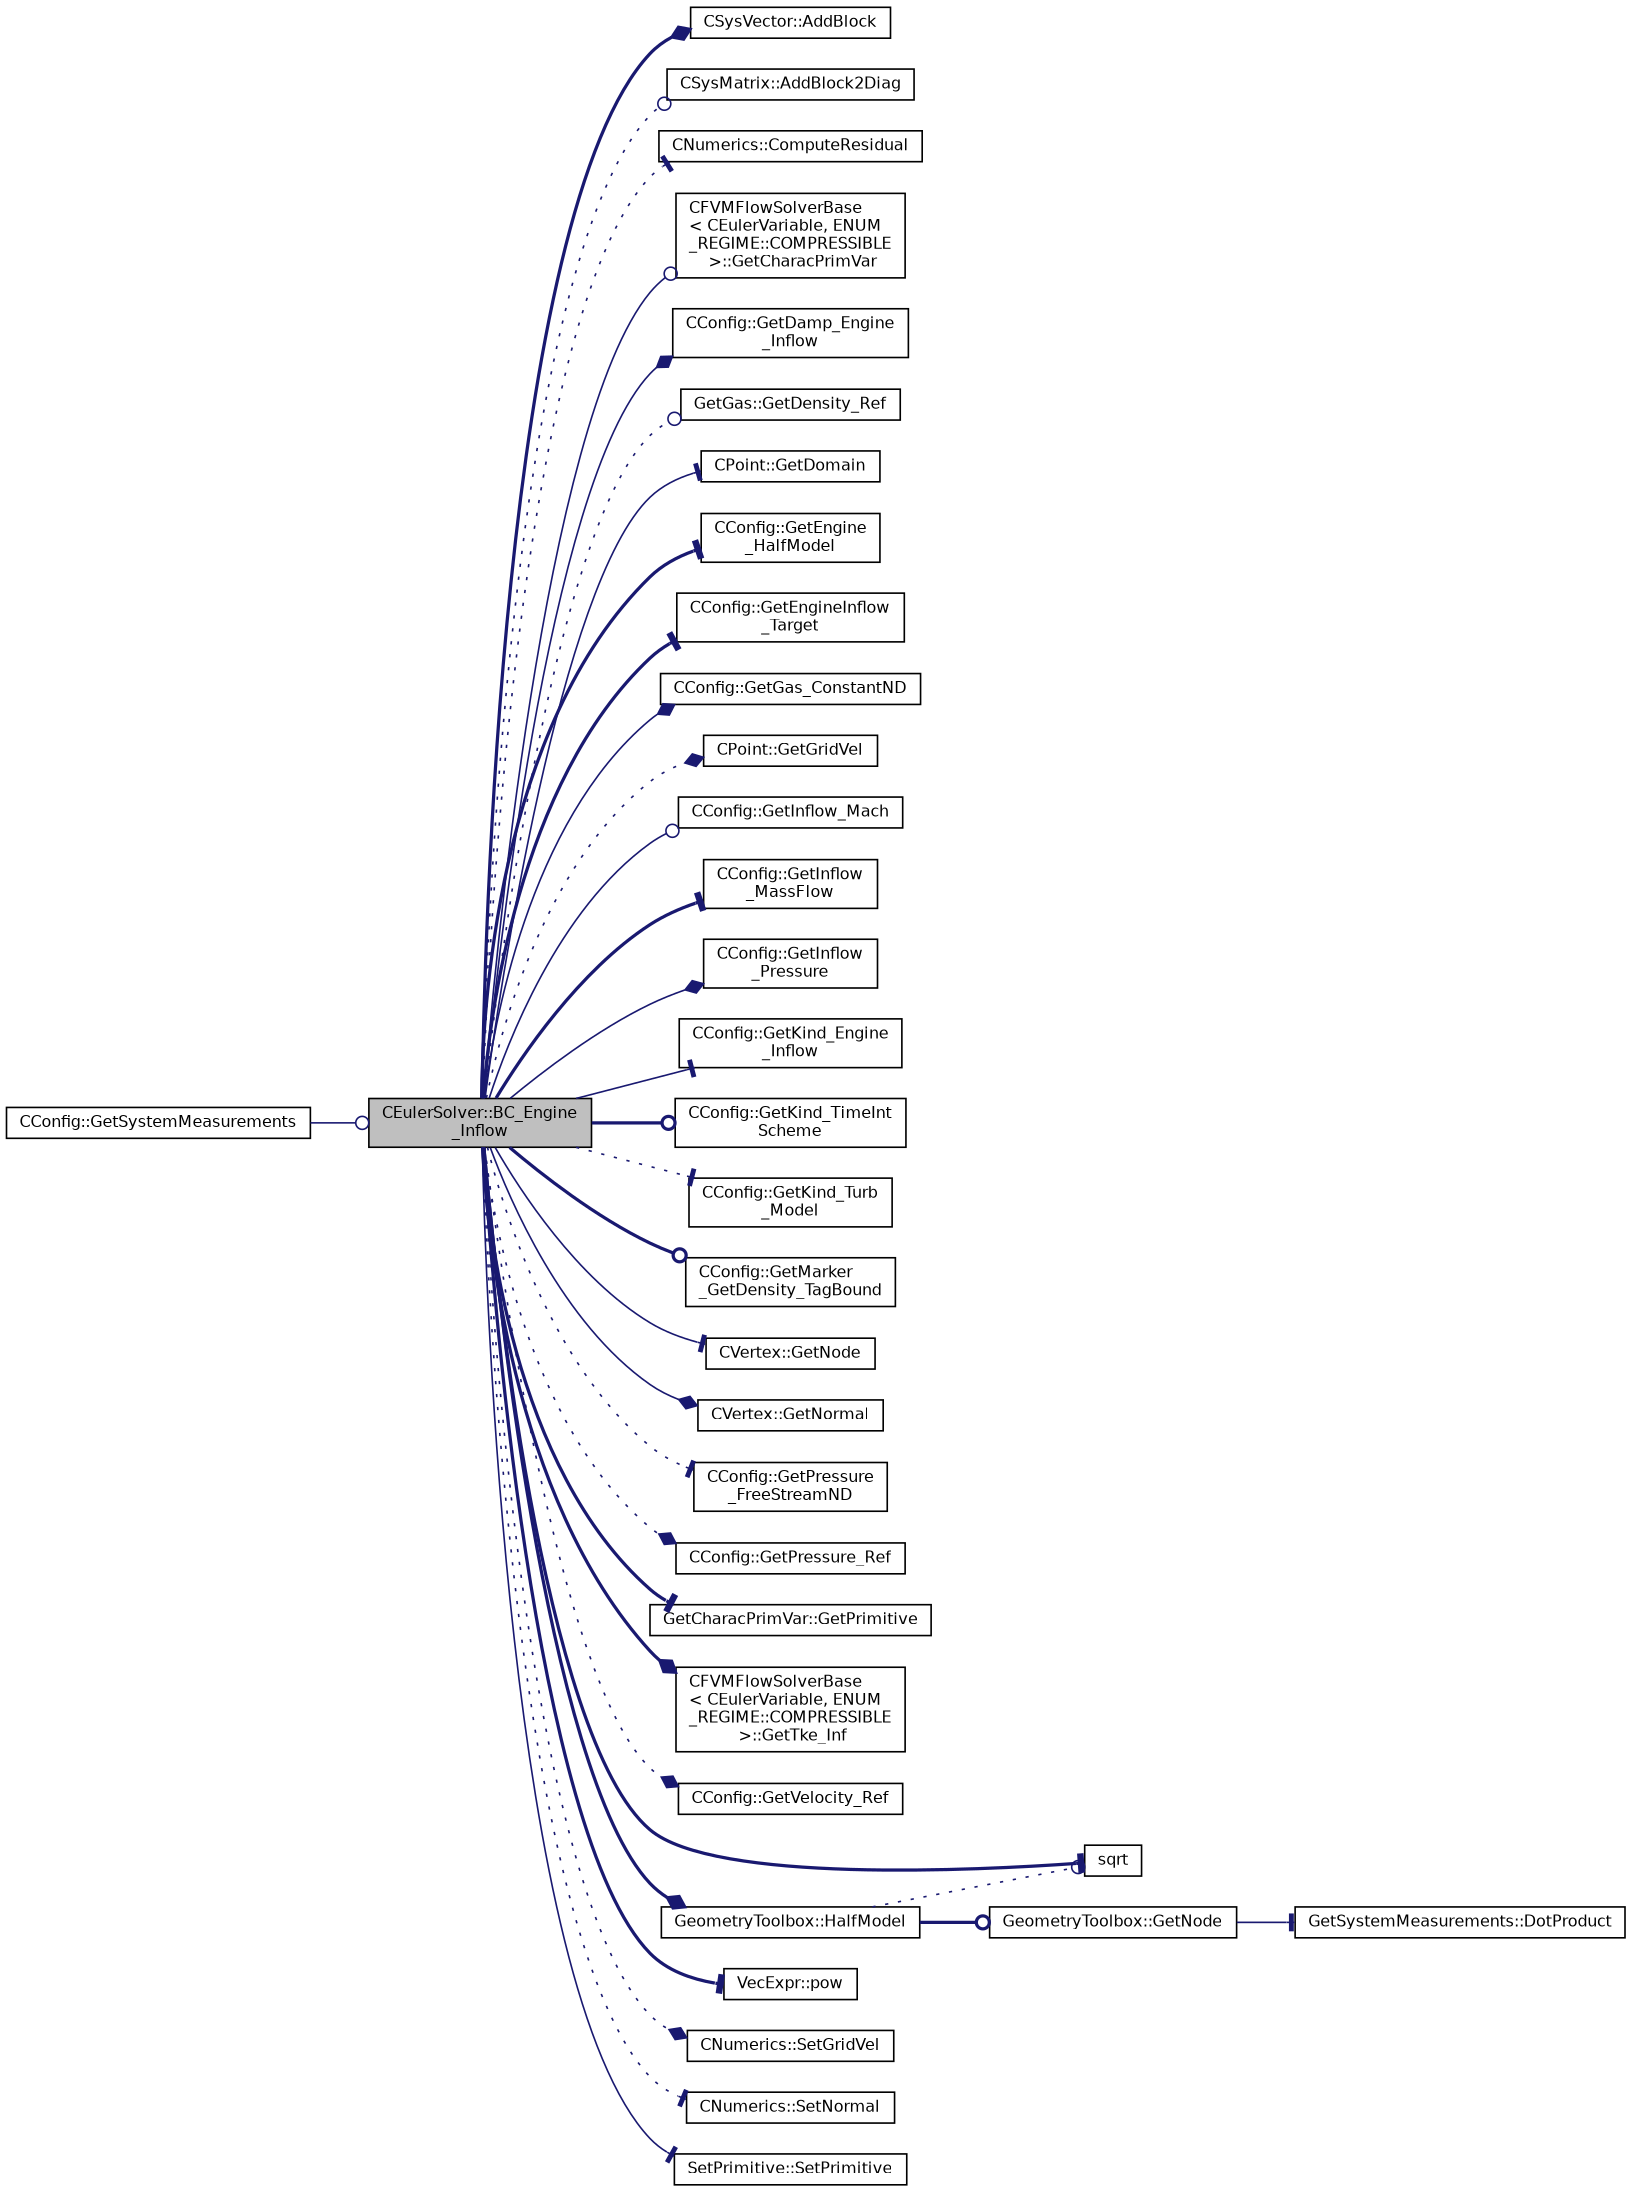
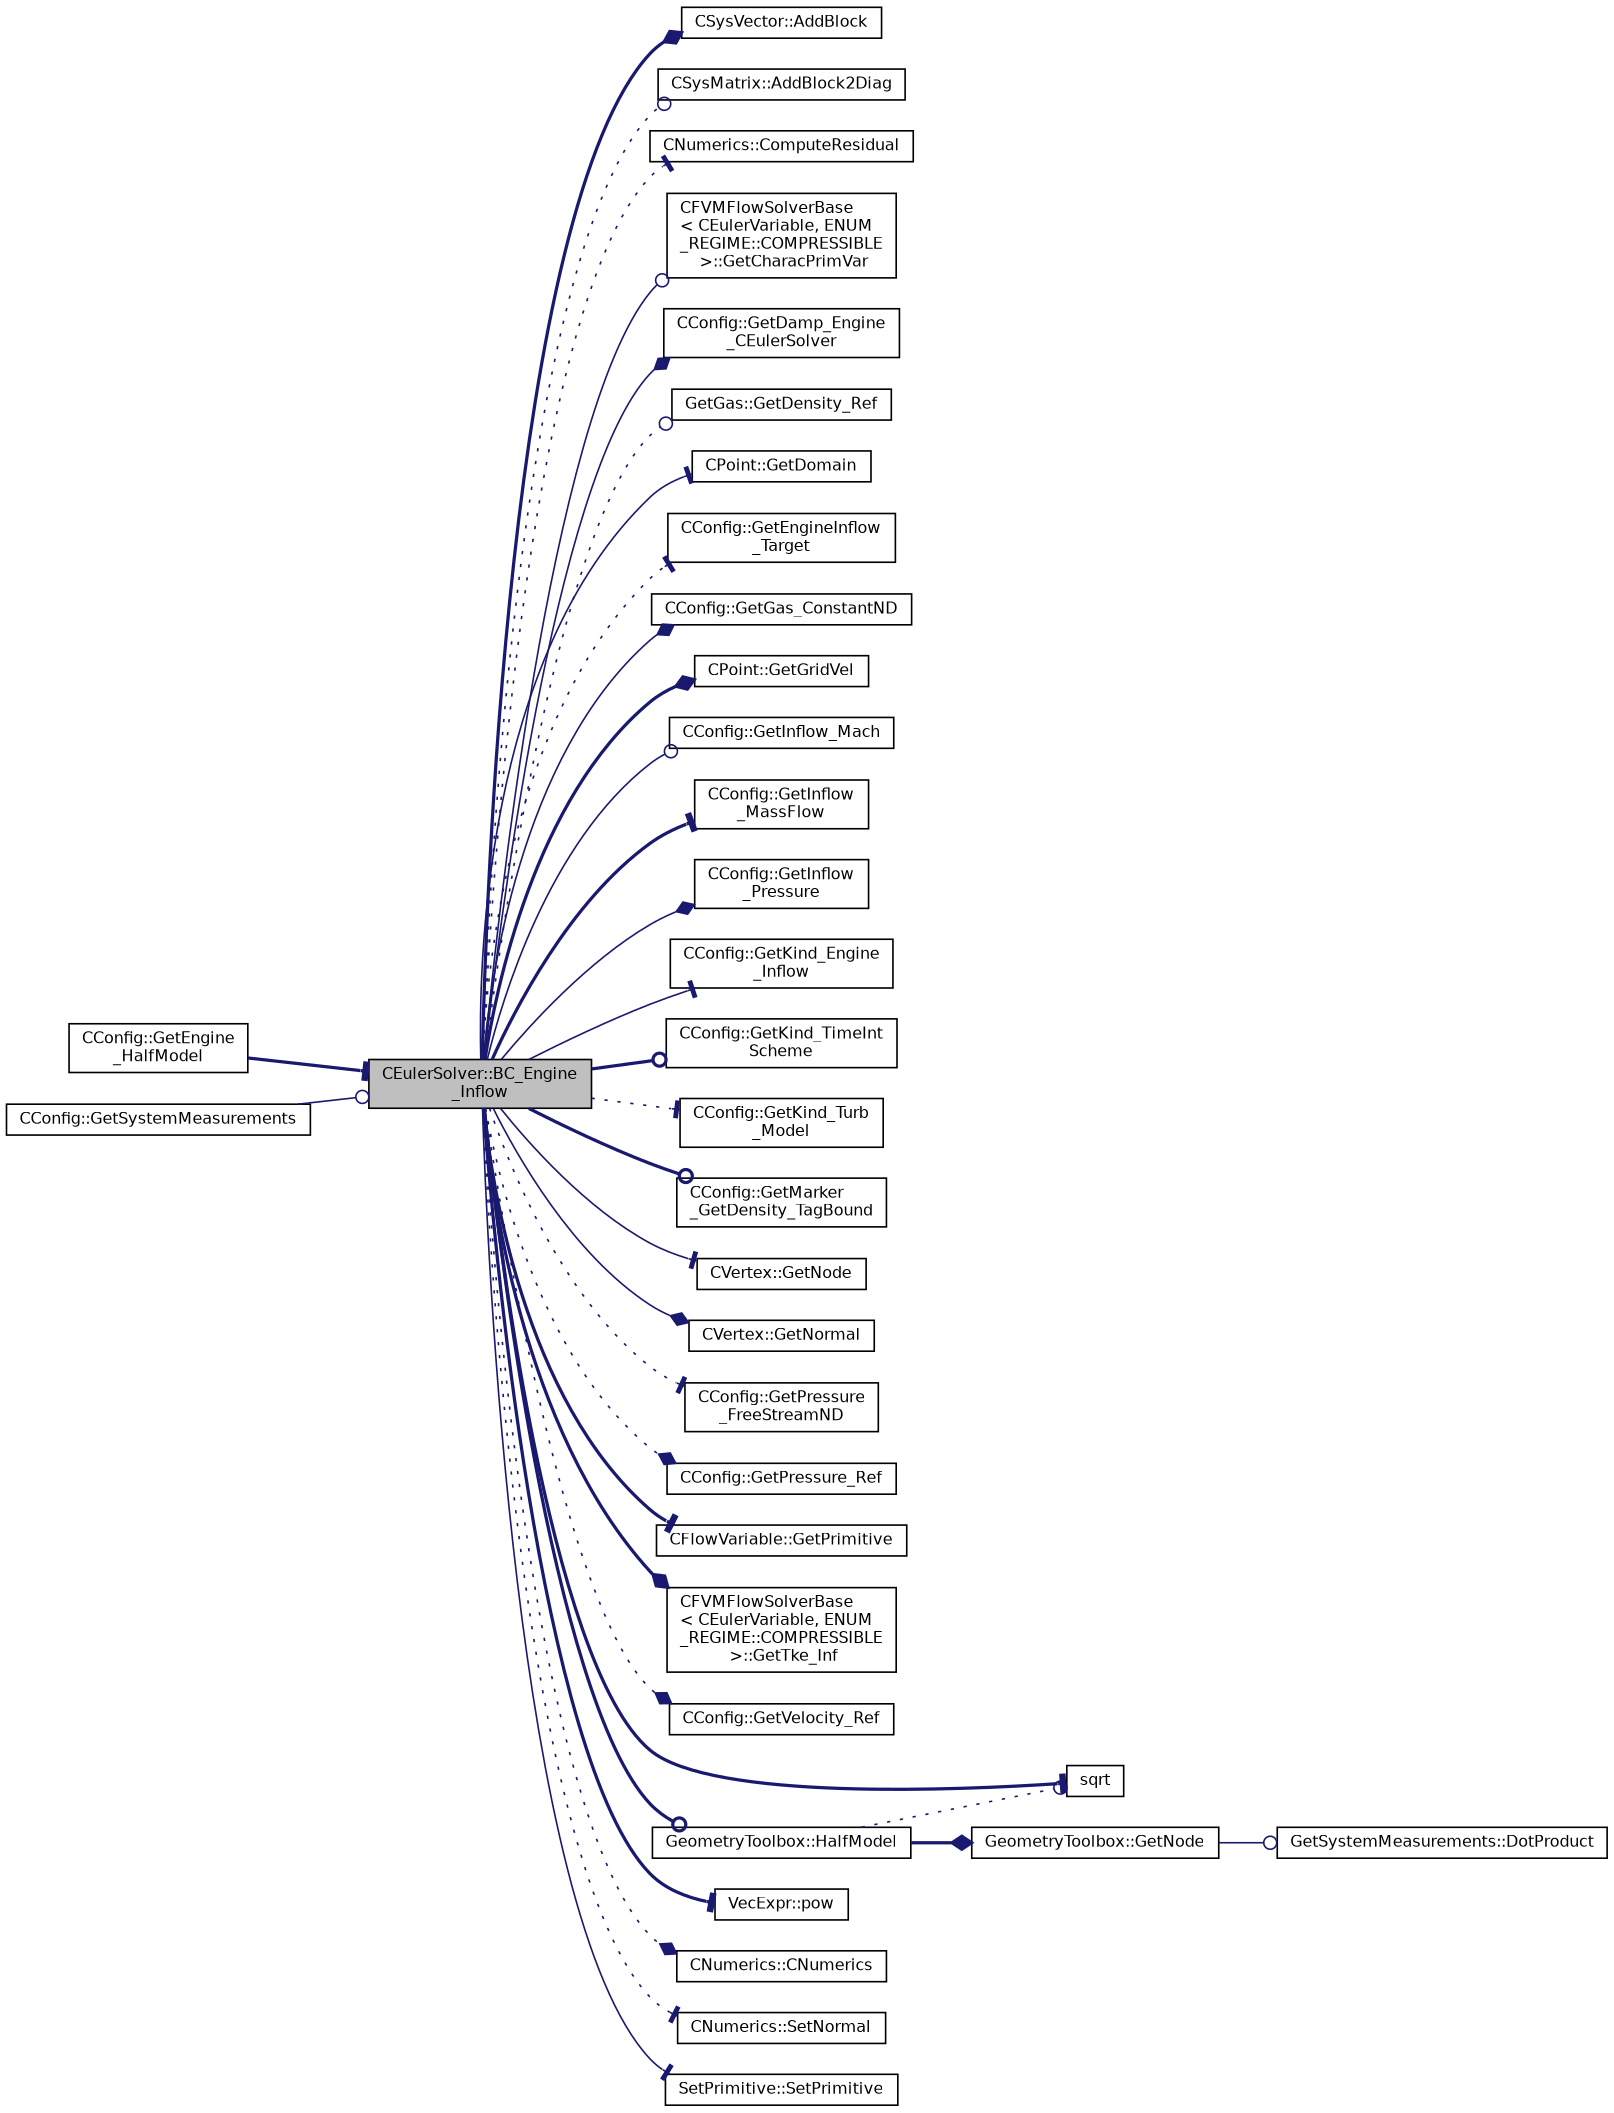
node "CConfig::GetDamp_Engine _Inflow": label "CConfig::GetDamp_Engine _Inflow" -> "CConfig::GetDamp_Engine _CEulerSolver"
edge "CEulerSolver::BC_Engine _Inflow" -> "CConfig::GetEngine _HalfModel": reversed
edge "CEulerSolver::BC_Engine _Inflow" -> "CConfig::GetEngineInflow _Target": style bold -> dotted
edge "CEulerSolver::BC_Engine _Inflow" -> "CPoint::GetGridVel": style dotted -> bold
node "GetCharacPrimVar::GetPrimitive": label "GetCharacPrimVar::GetPrimitive" -> "CFlowVariable::GetPrimitive"
edge "CEulerSolver::BC_Engine _Inflow" -> "GeometryToolbox::HalfModel": arrowhead diamond -> odot
edge "GeometryToolbox::HalfModel" -> "GeometryToolbox::GetNode": arrowhead odot -> diamond
edge "GeometryToolbox::GetNode" -> "GetSystemMeasurements::DotProduct": arrowhead tee -> odot
node "CNumerics::SetGridVel": label "CNumerics::SetGridVel" -> "CNumerics::CNumerics"
